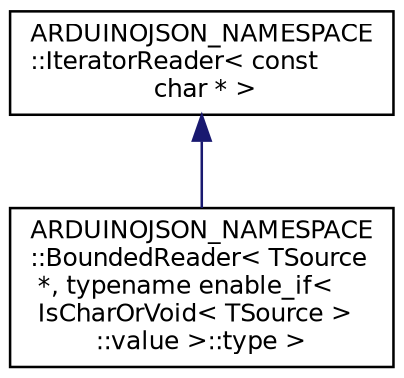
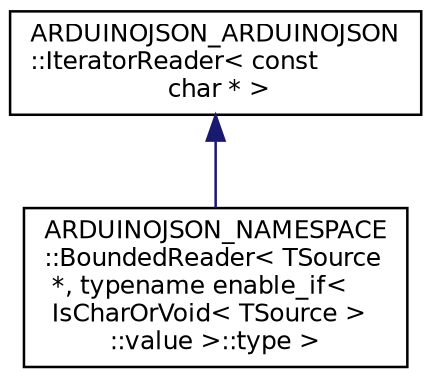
node "ARDUINOJSON_NAMESPACE ::IteratorReader< const char * >": label "ARDUINOJSON_NAMESPACE ::IteratorReader< const char * >" -> "ARDUINOJSON_ARDUINOJSON ::IteratorReader< const char * >"
